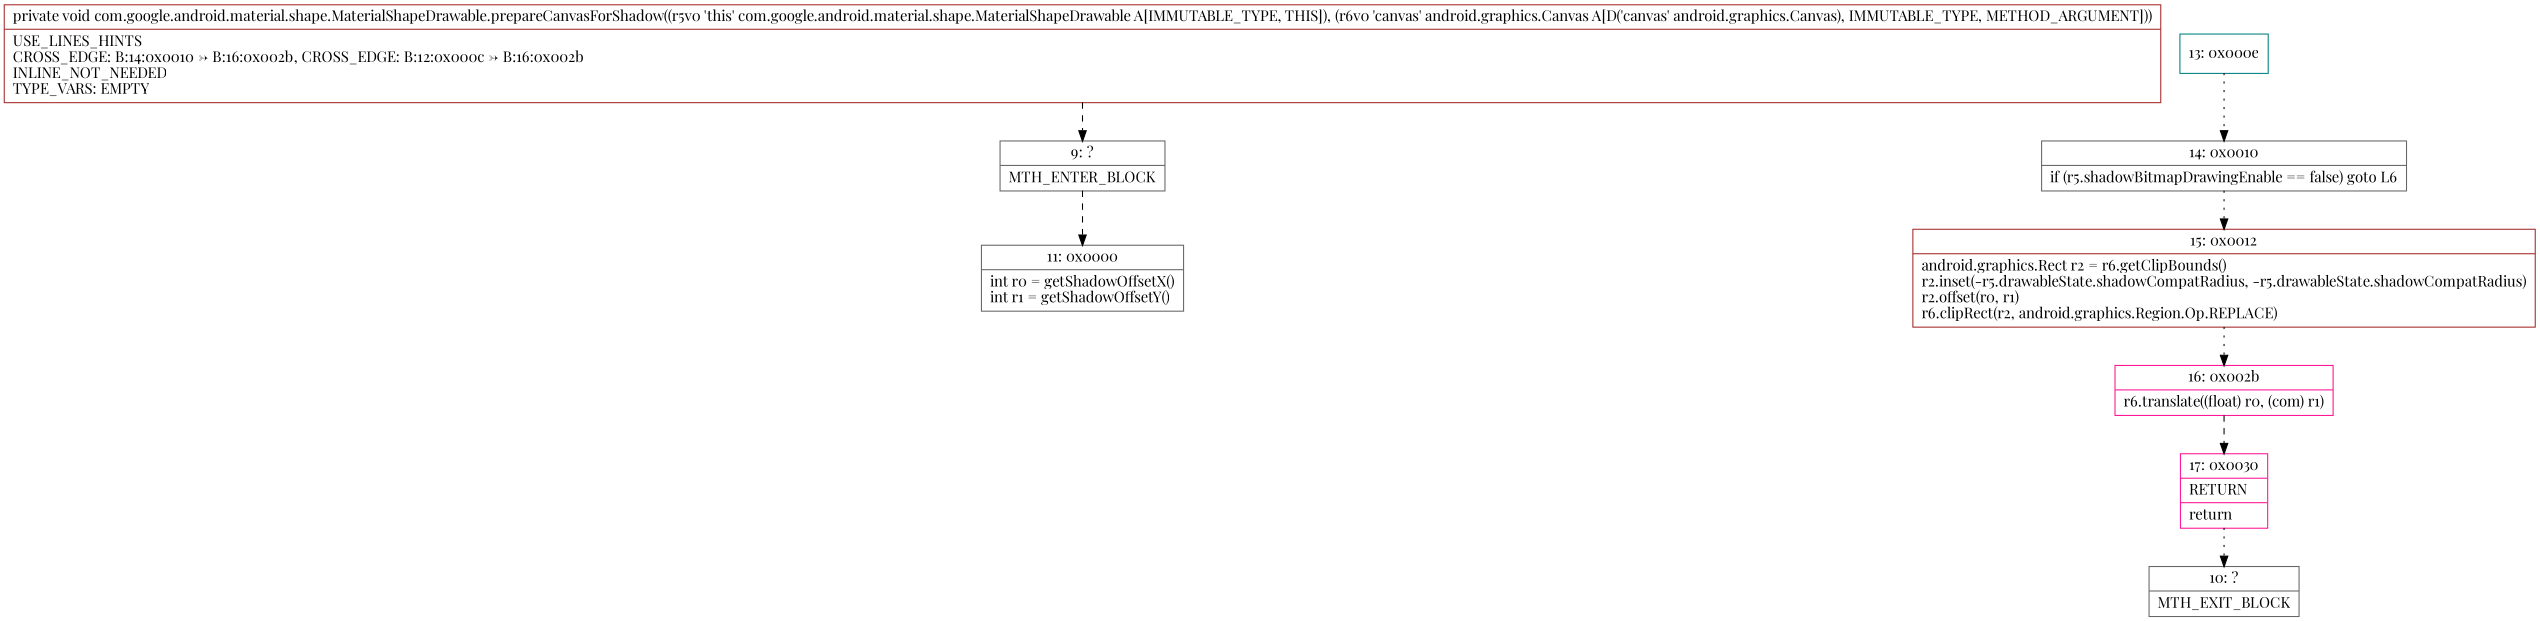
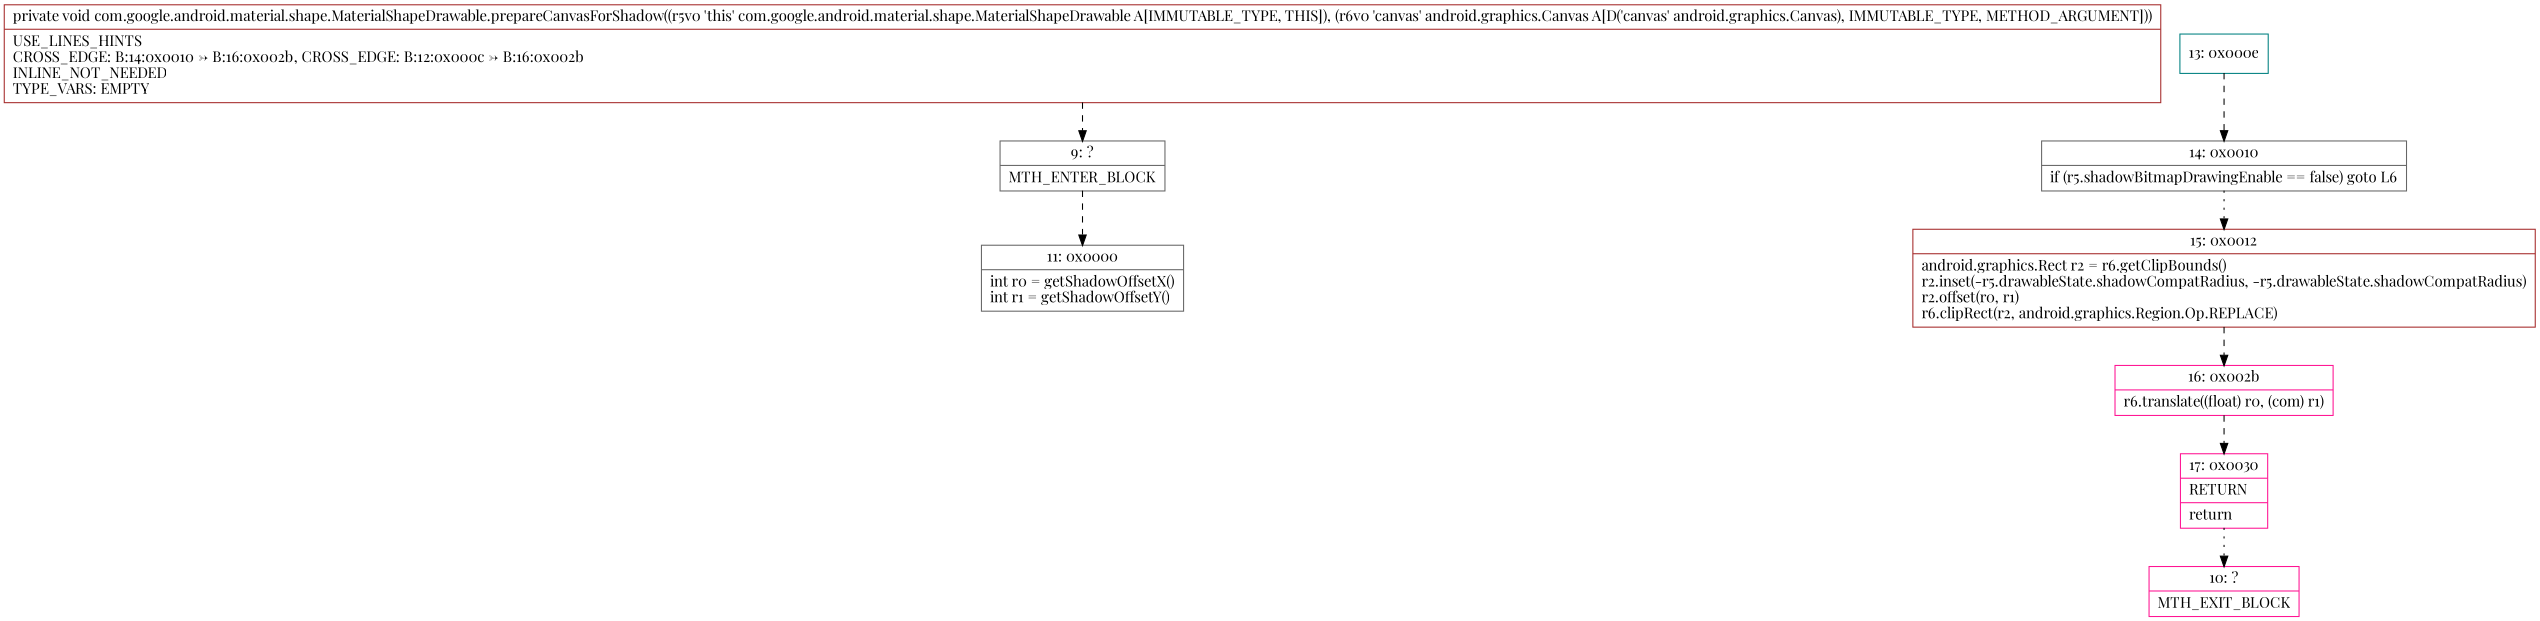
edge "13: 0x000e" -> "14: 0x0010": style dotted -> dashed
edge "15: 0x0012" -> "16: 0x002b": style dotted -> dashed
node "10: ?": color gray40 -> deeppink
